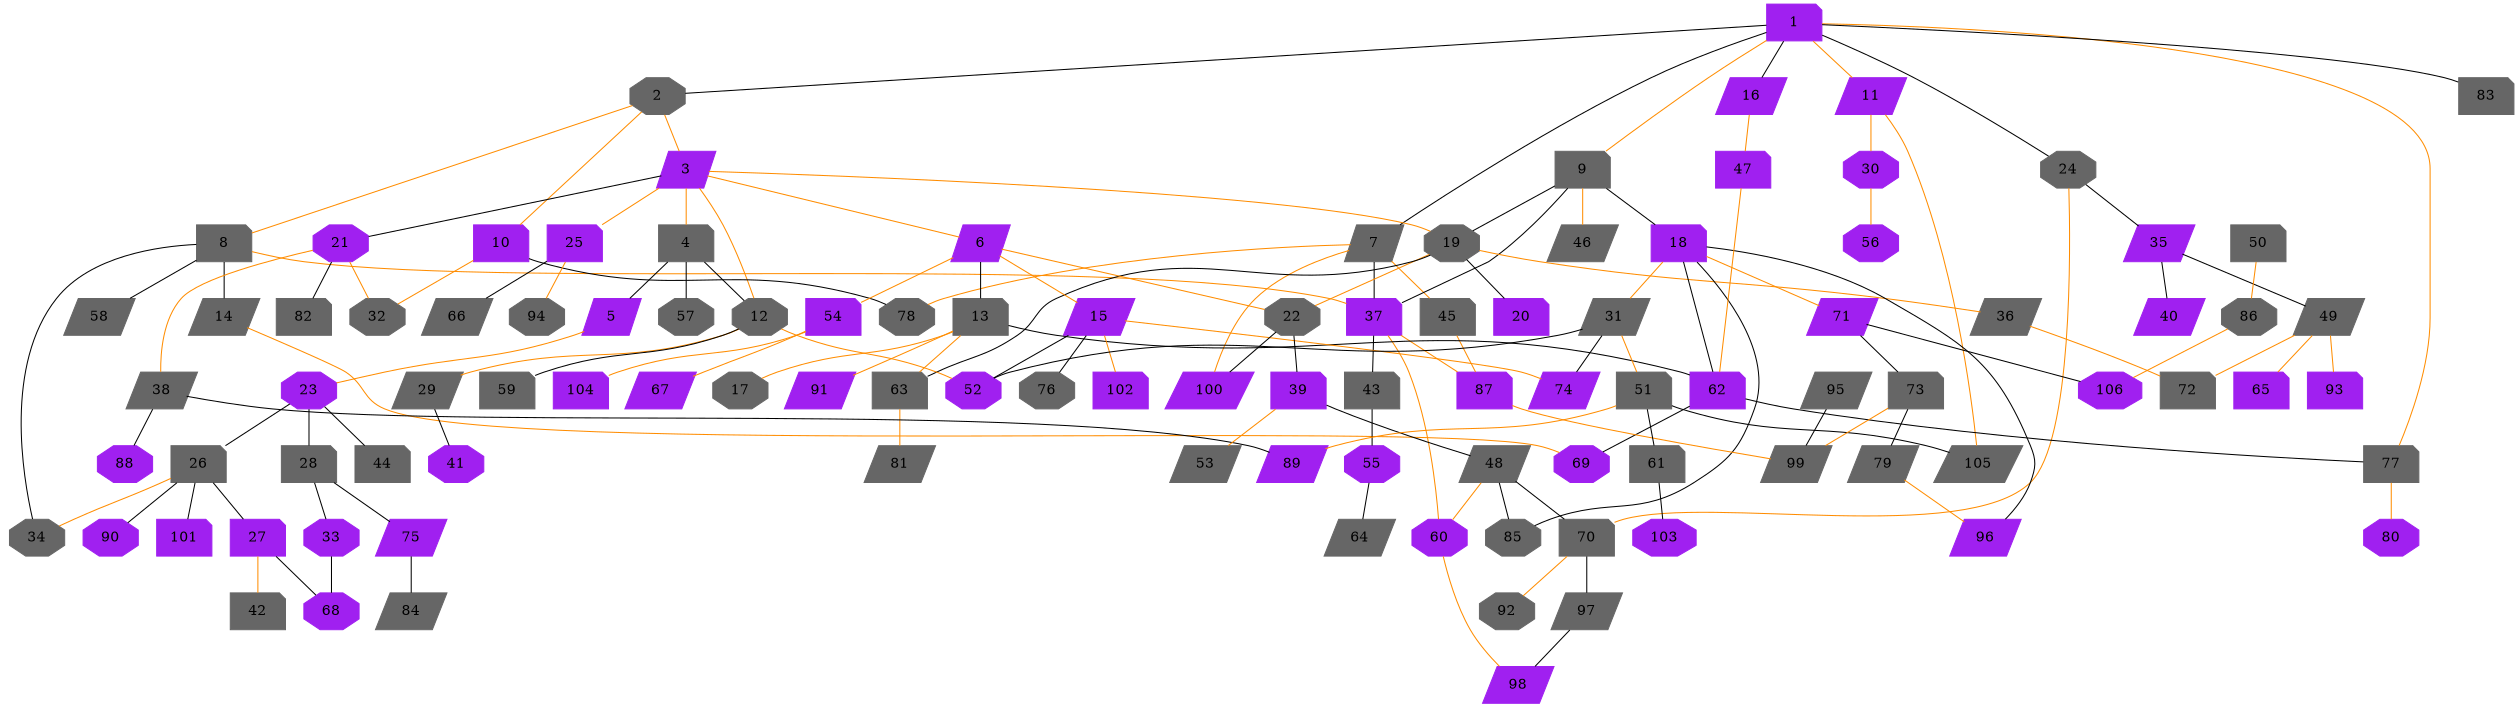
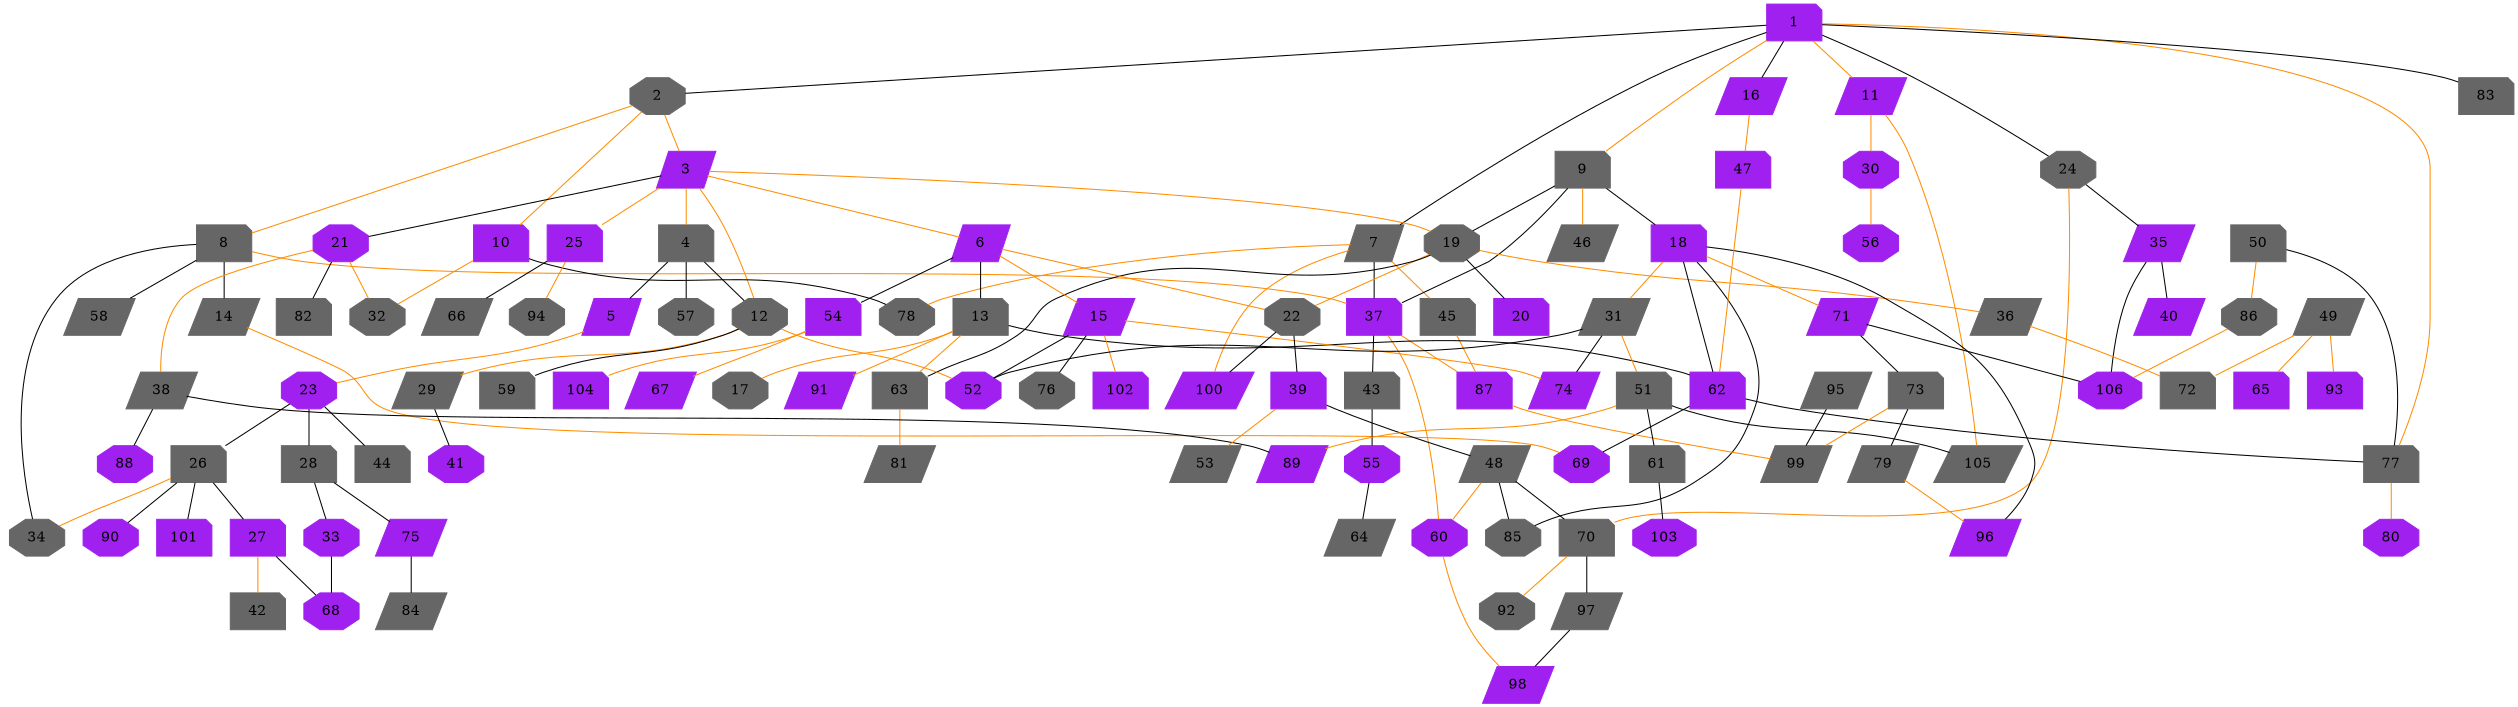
edge "35" -- "49": now "35" -- "106"
edge "6" -- "54": color darkorange -> black
edge "50" -- "77": added
